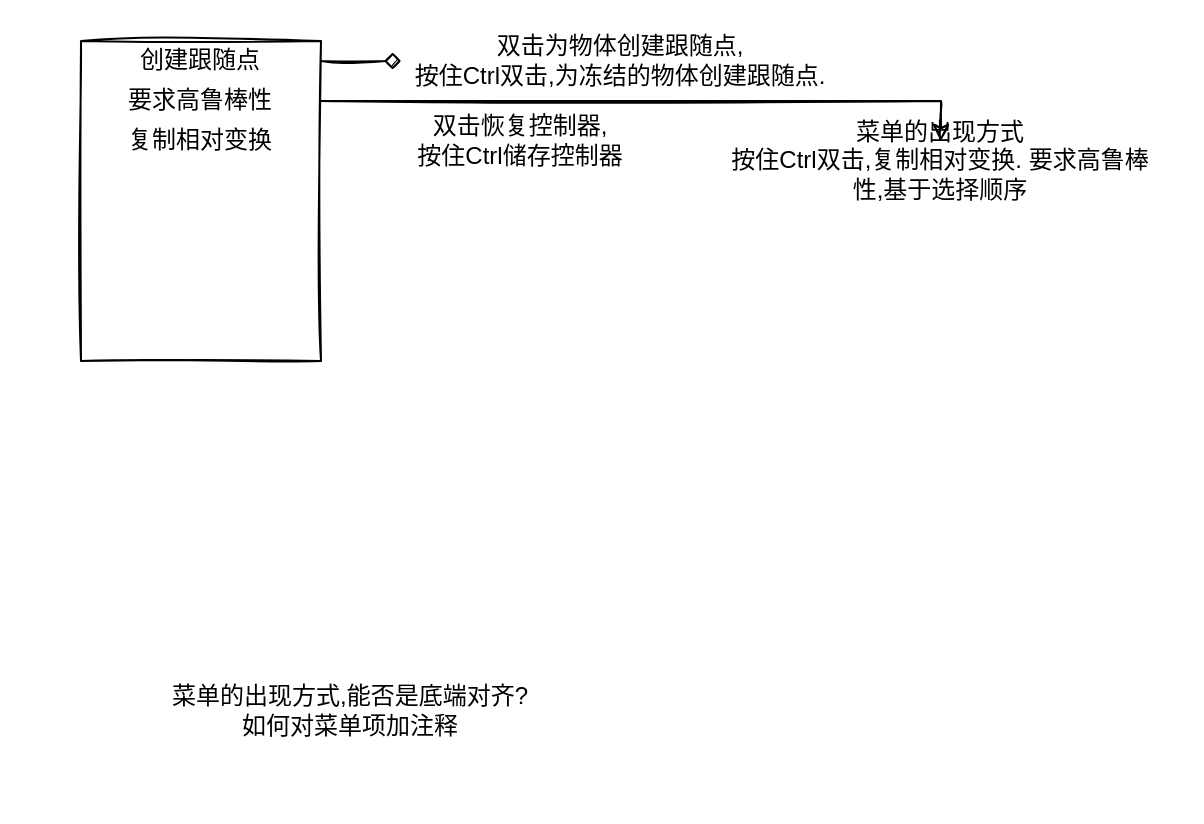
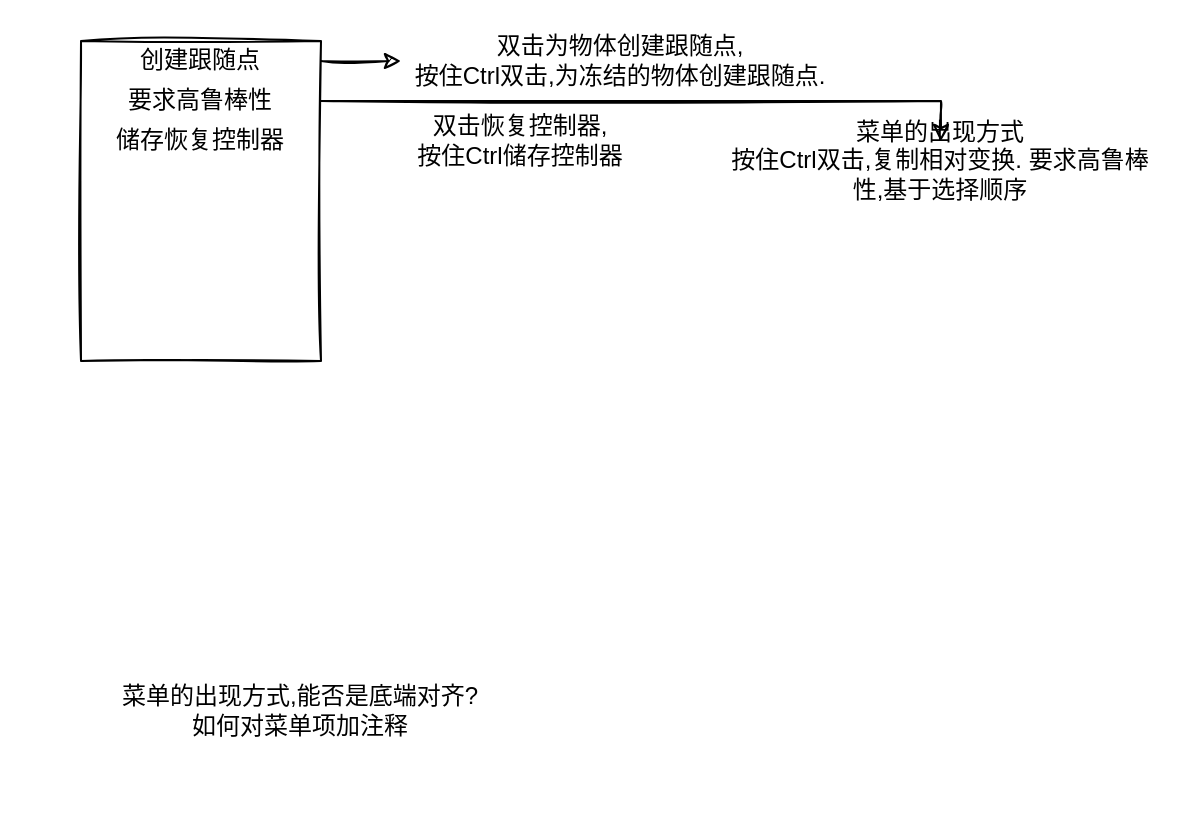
edge "创建跟随点" -> "双击为物体创建跟随点, 按住Ctrl双击,为冻结的物体创建跟随点.": arrowhead diamond -> classic
node "复制相对变换": label "复制相对变换" -> "储存恢复控制器"
node "菜单的出现方式,能否是底端对齐? 如何对菜单项加注释": moved (351, 711) -> (301, 711)
